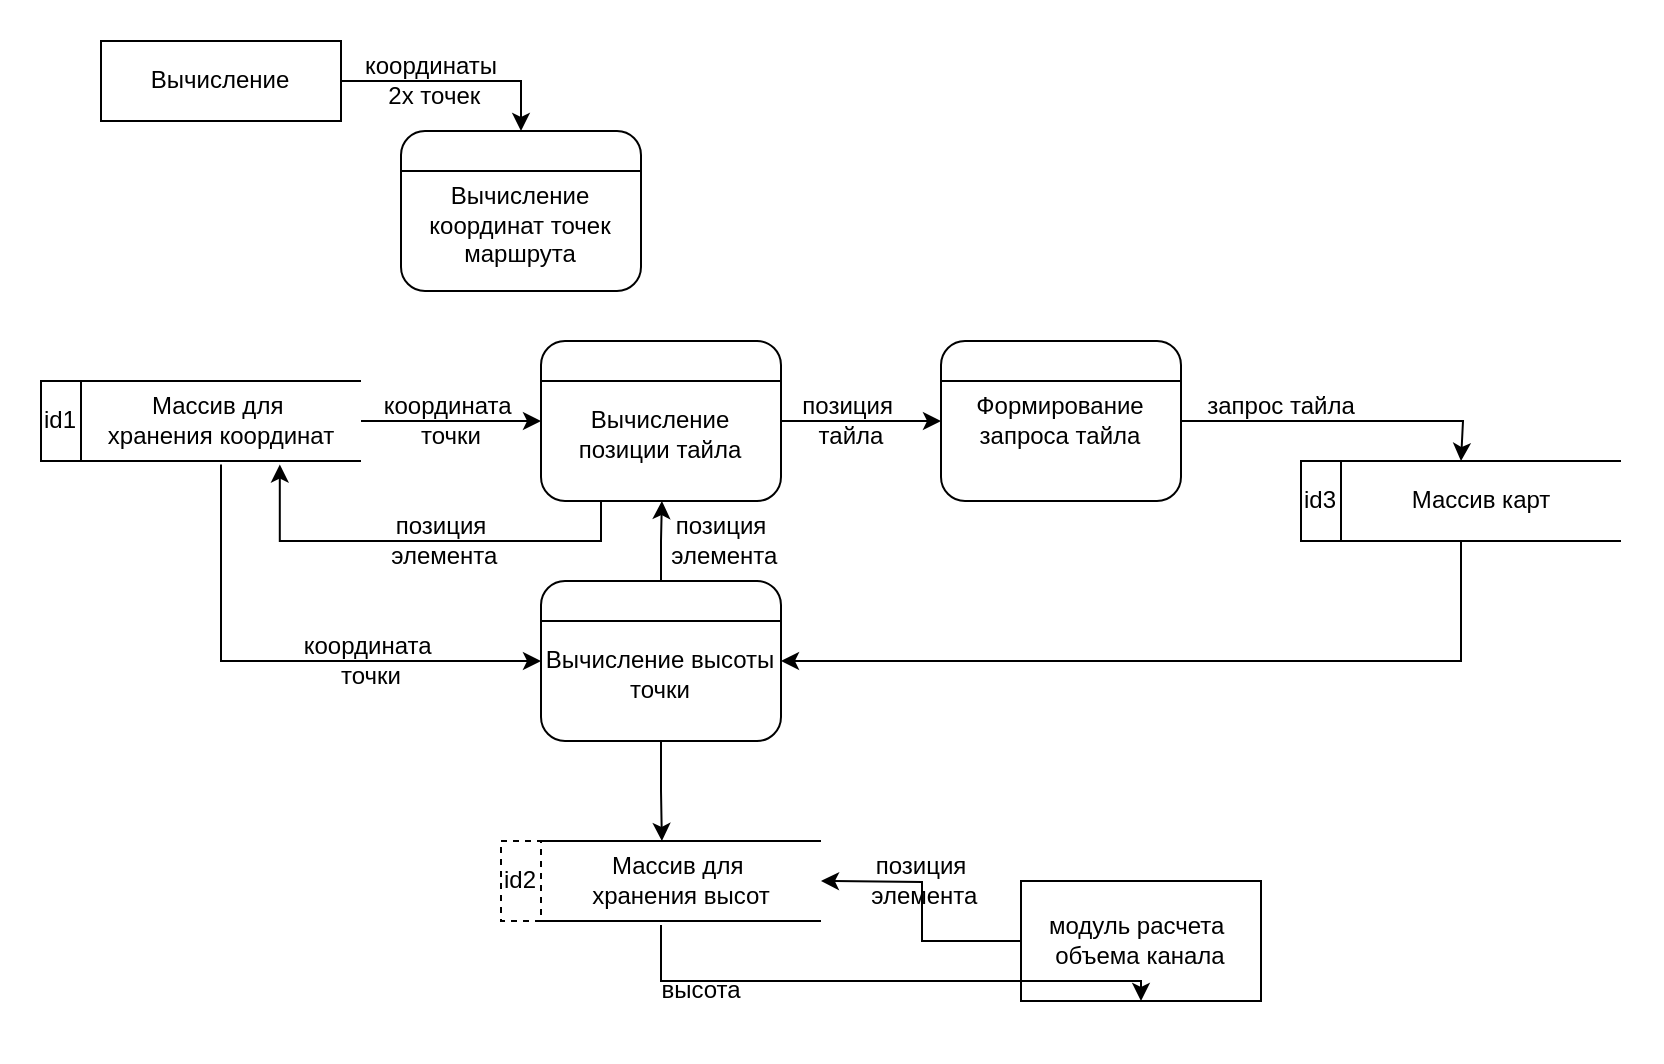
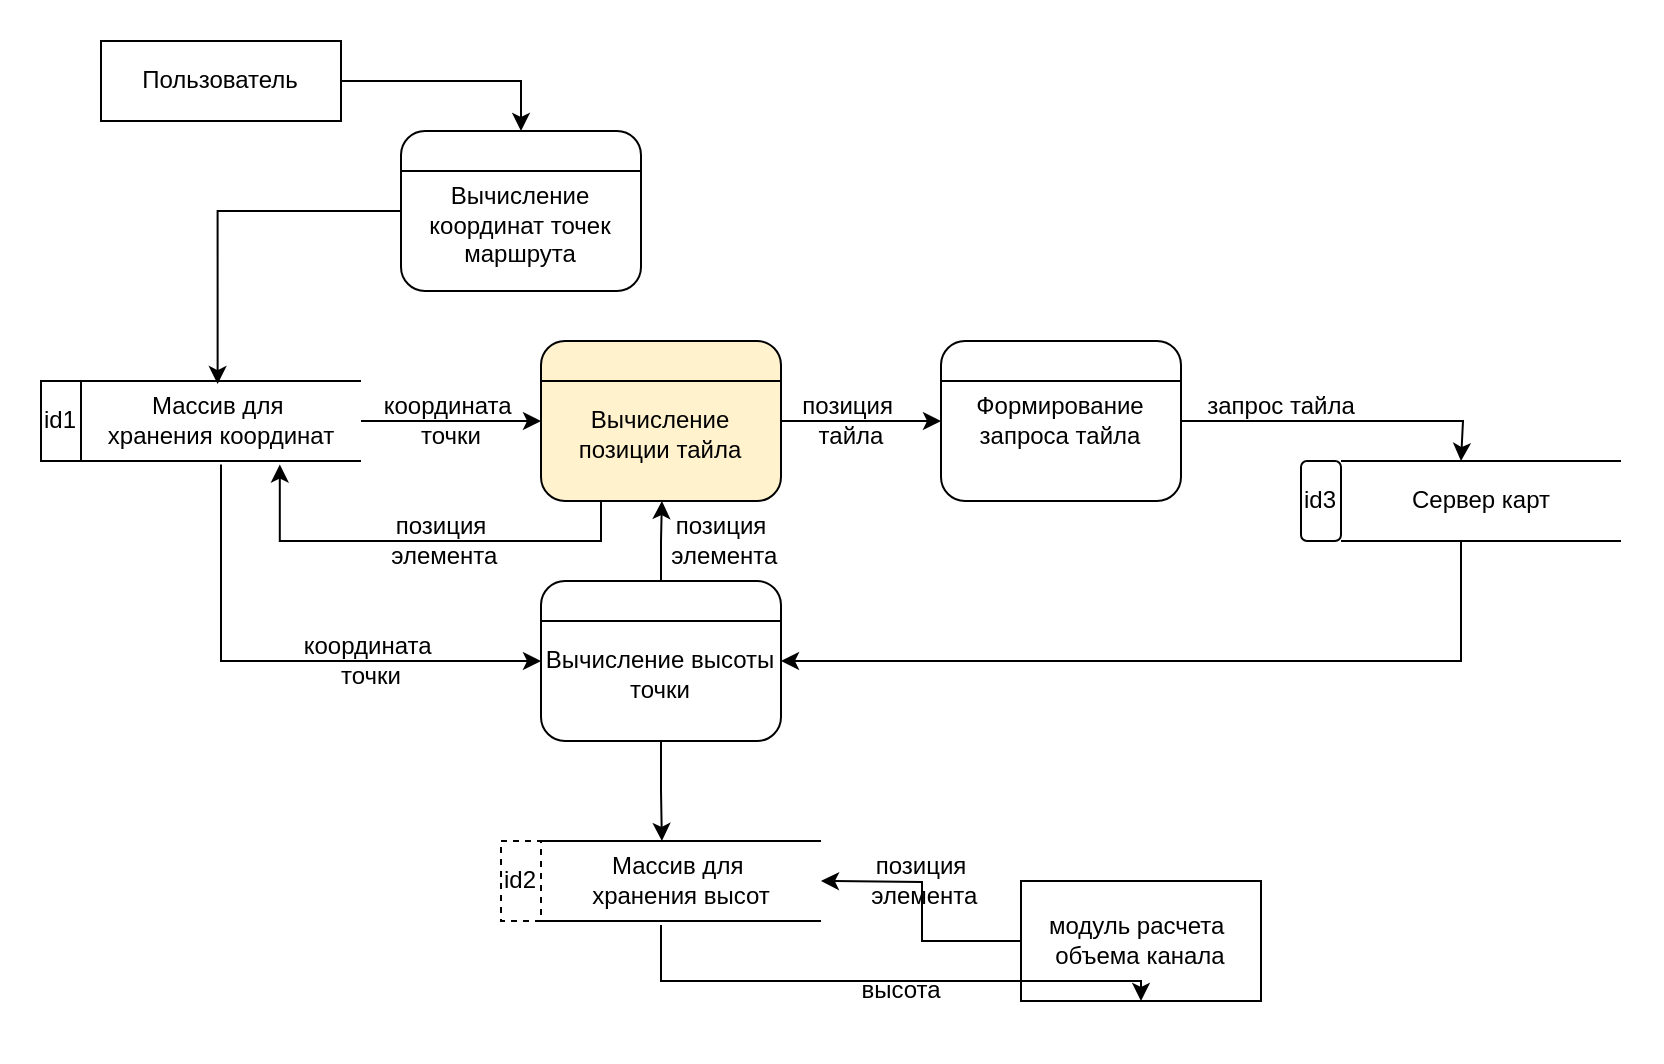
node "Вычисление": label "Вычисление" -> "Пользователь"
node "координаты 2х точек": removed
edge "Вычисление координат точек маршрута" -> "Массив для хранения координат": added
node "Вычисление позиции тайла": fillcolor #ffffff -> #fff2cc
node "id3": shape rectangle -> rounded rectangle
node "Массив карт": label "Массив карт" -> "Сервер карт"
node "высота": moved (701, 991) -> (901, 991)
